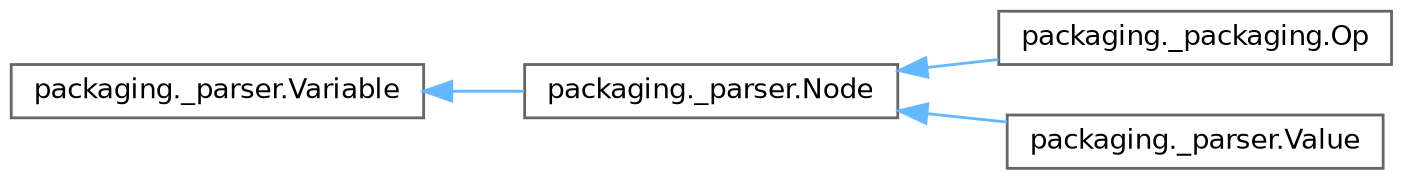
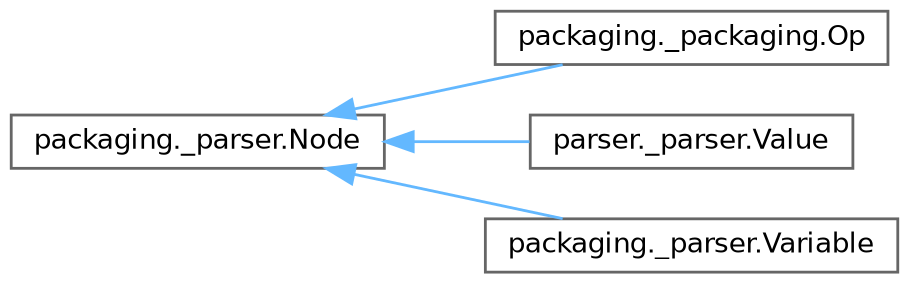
edge "packaging._parser.Node" -> "packaging._parser.Variable": reversed
node "packaging._parser.Value": label "packaging._parser.Value" -> "parser._parser.Value"
